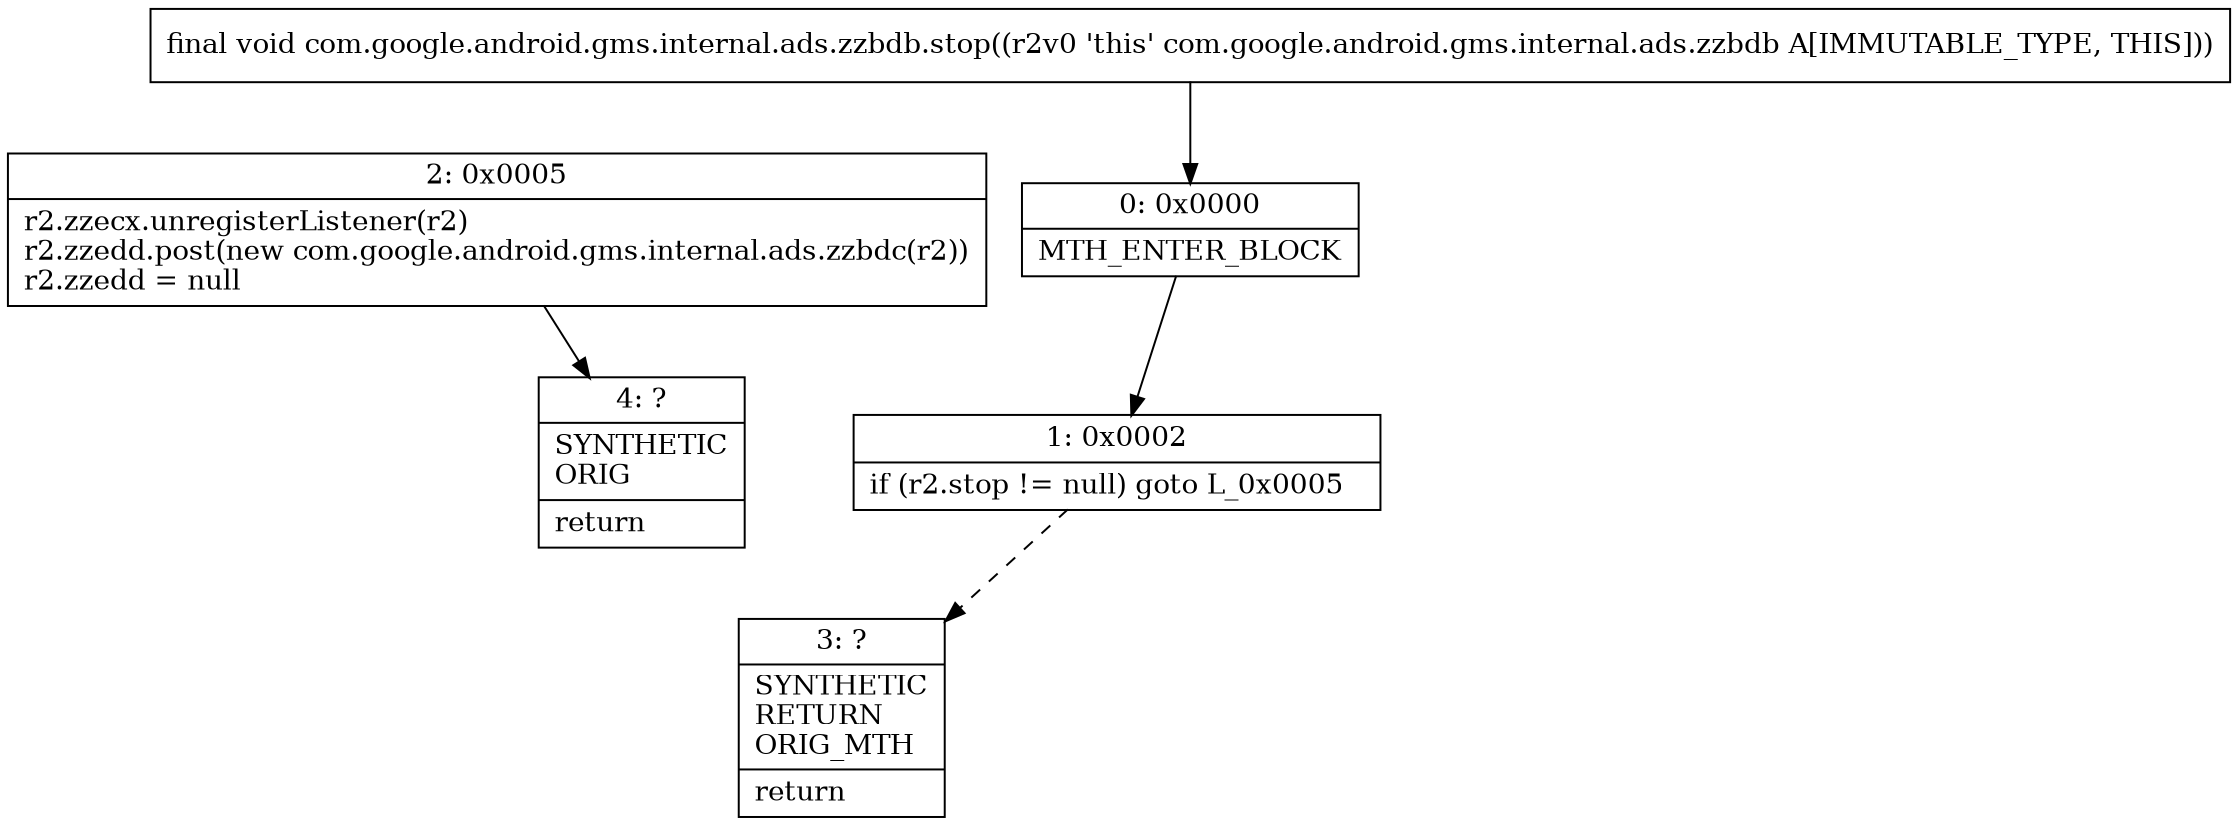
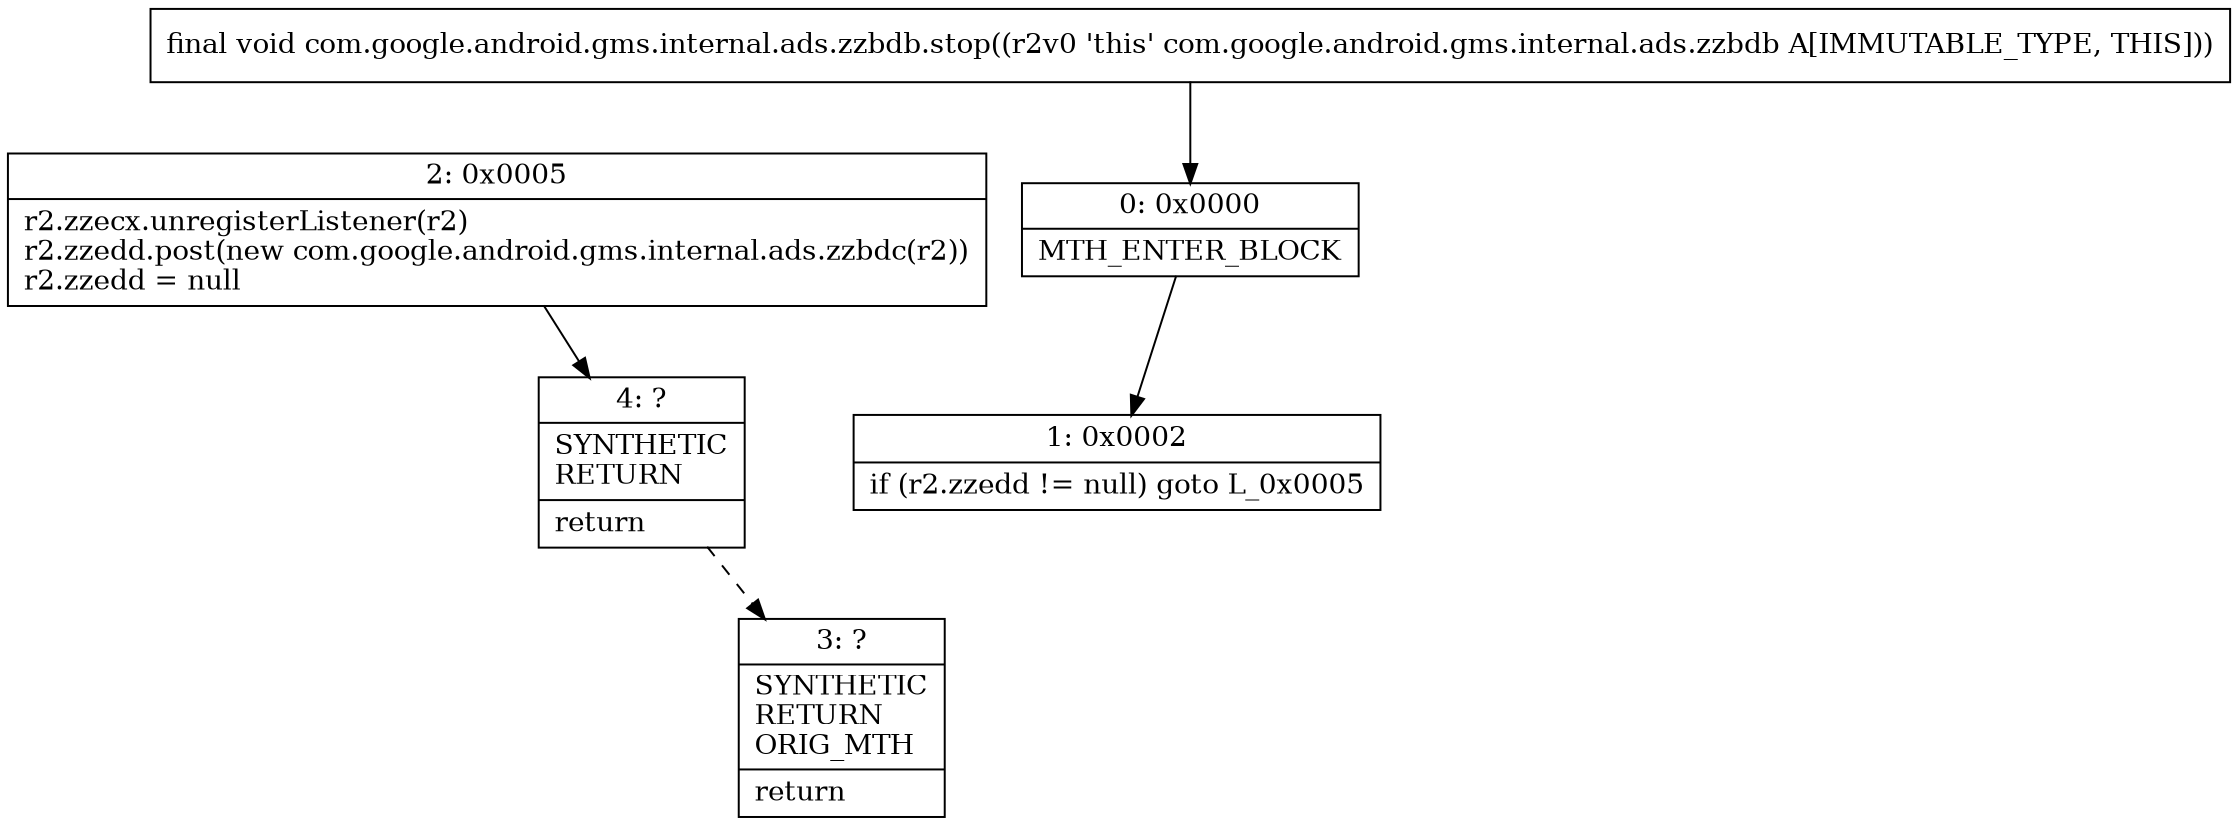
node "4: ?": text "ORIG" -> "RETURN"
node "1: 0x0002": text "if (r2.stop != null) goto L_0x0005" -> "if (r2.zzedd != null) goto L_0x0005"
edge "1: 0x0002" -> "3: ?": now "4: ?" -> "3: ?"
